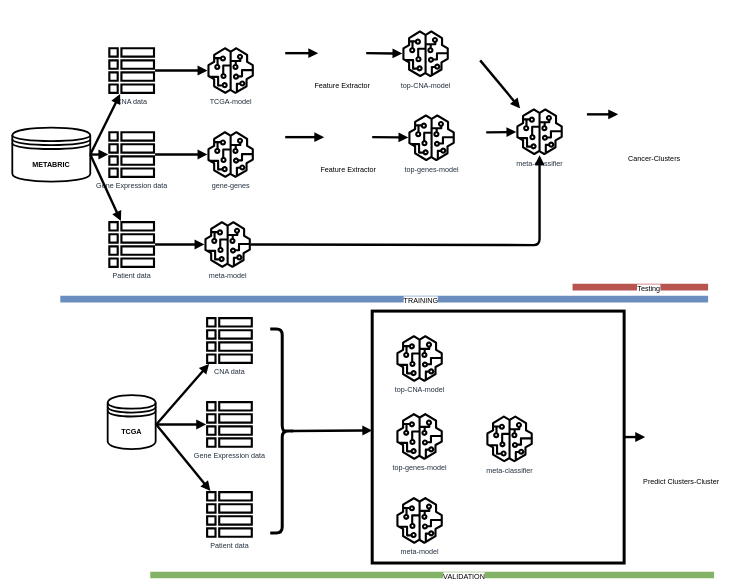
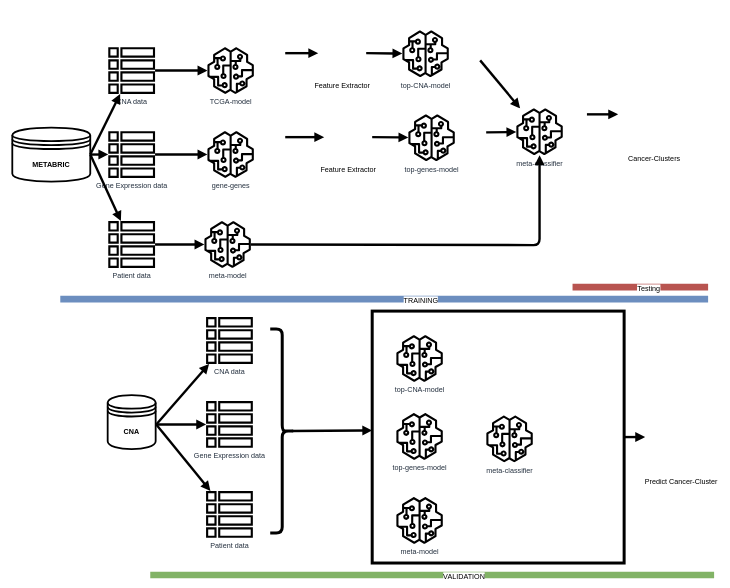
node "TCGA": label "TCGA" -> "CNA"
node "Predict Clusters-Cluster": label "Predict Clusters-Cluster" -> "Predict Cancer-Cluster"
